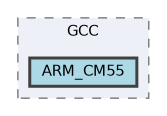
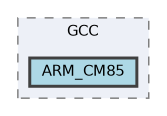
node "ARM_CM55": label "ARM_CM55" -> "ARM_CM85"
